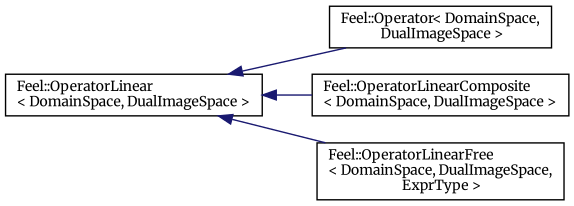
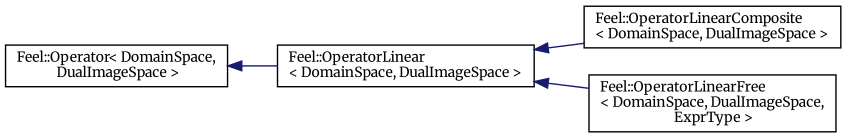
edge "Feel::Operator< DomainSpace, DualImageSpace >" -> "Feel::OperatorLinear < DomainSpace, DualImageSpace >": reversed
